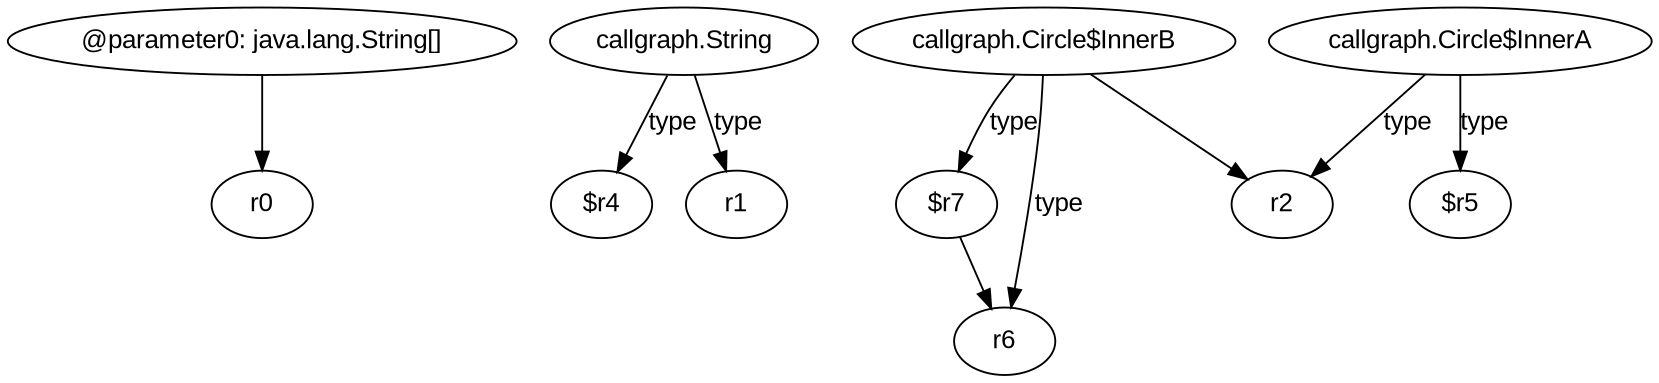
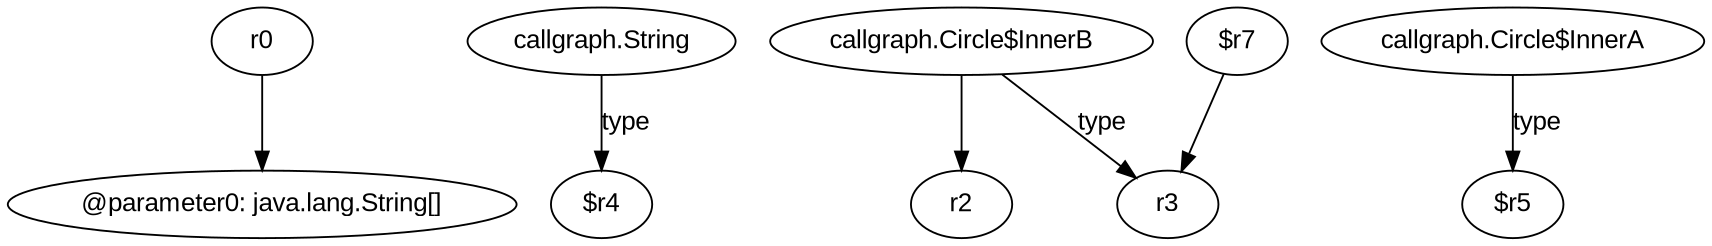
edge "@parameter0: java.lang.String[]" -> "r0": reversed
edge "callgraph.Circle$InnerB" -> "$r7": removed, label "type"
edge "callgraph.Circle$InnerA" -> "r2": removed, label "type"
node "r1": removed
node "r6": label "r6" -> "r3"
